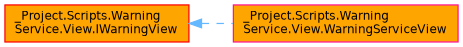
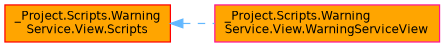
node "_Project.Scripts.Warning Service.View.IWarningView": label "_Project.Scripts.Warning Service.View.IWarningView" -> "_Project.Scripts.Warning Service.View.Scripts"
